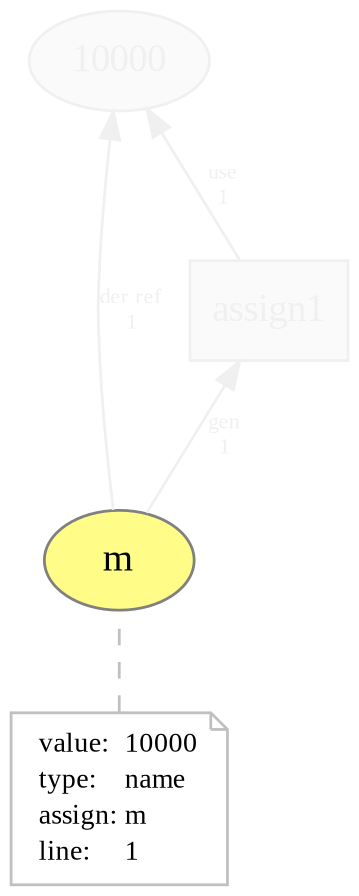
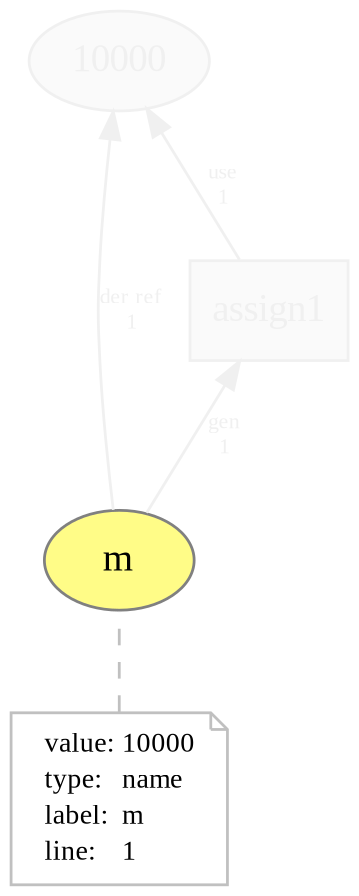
node "value:": text "assign:" -> "label:"
